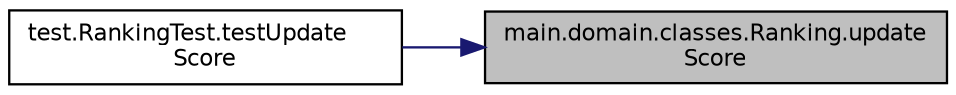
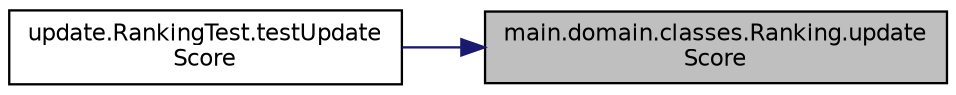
node "test.RankingTest.testUpdate Score": label "test.RankingTest.testUpdate Score" -> "update.RankingTest.testUpdate Score"
